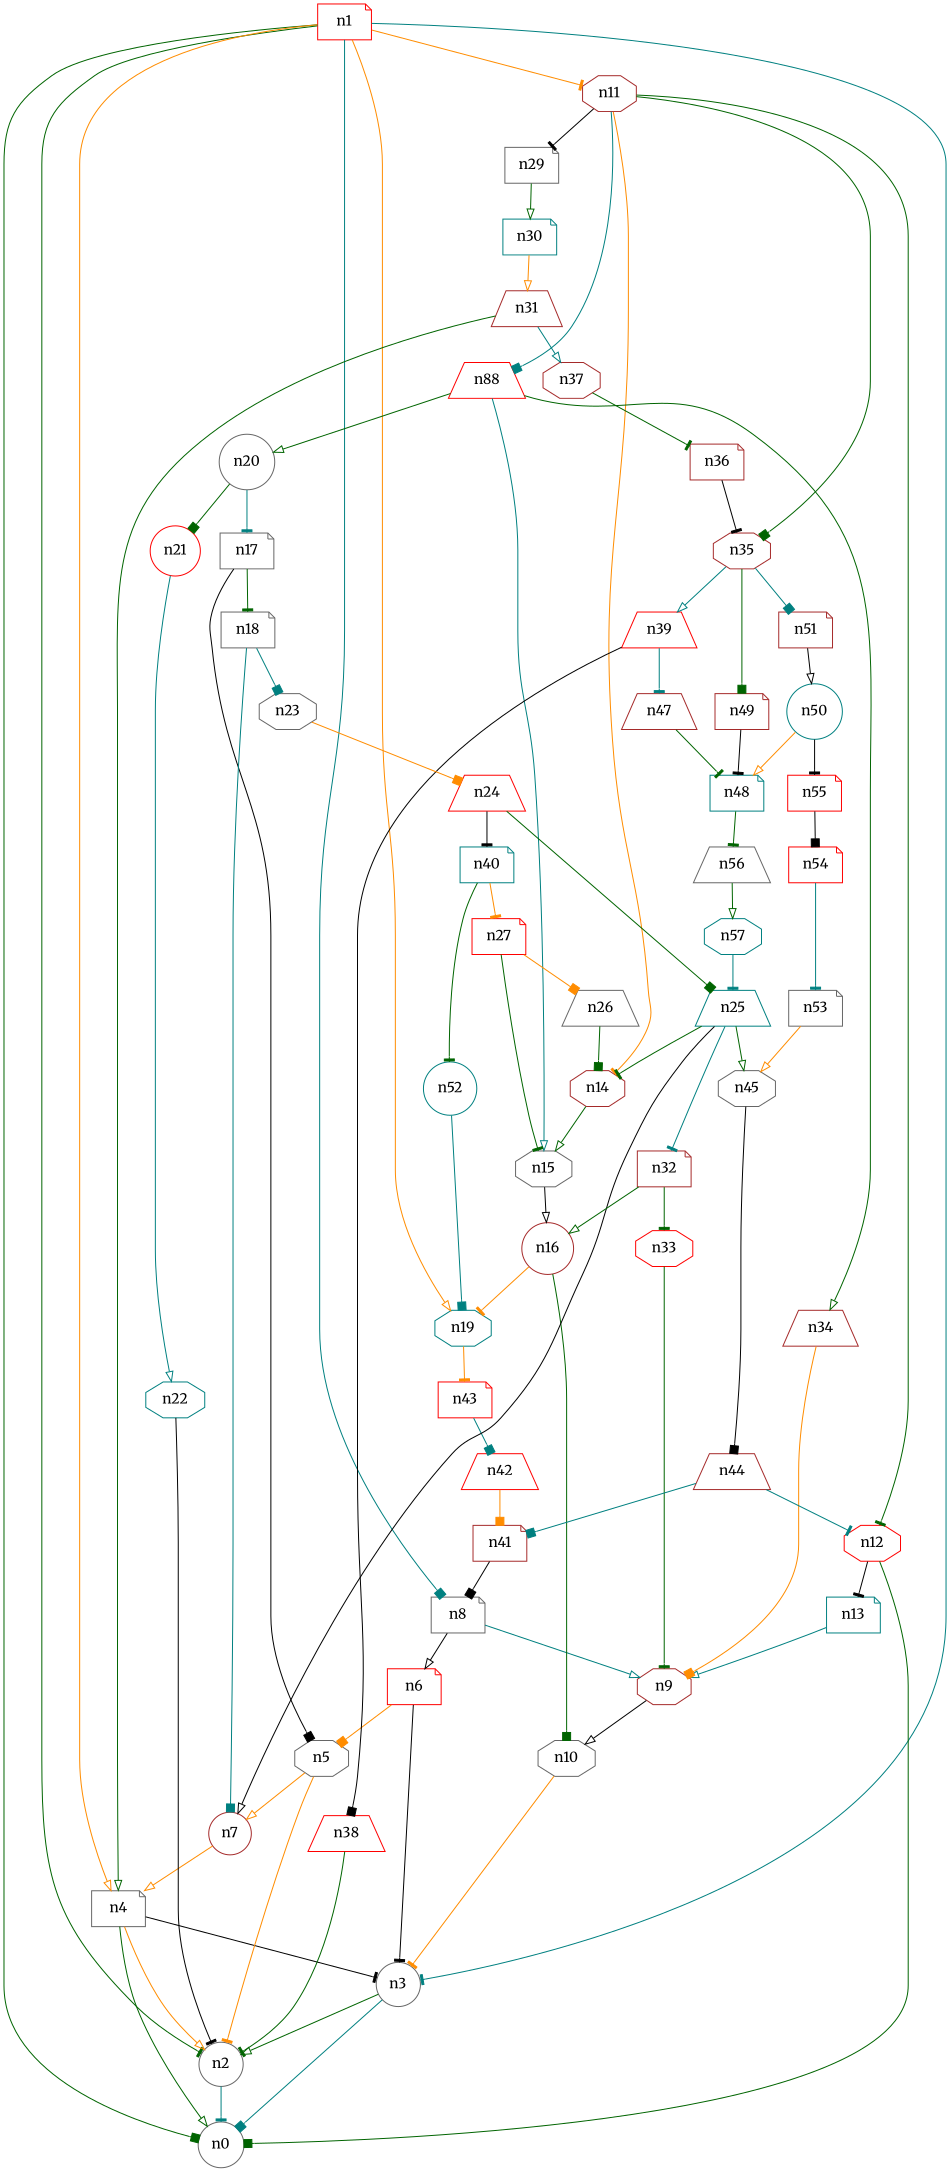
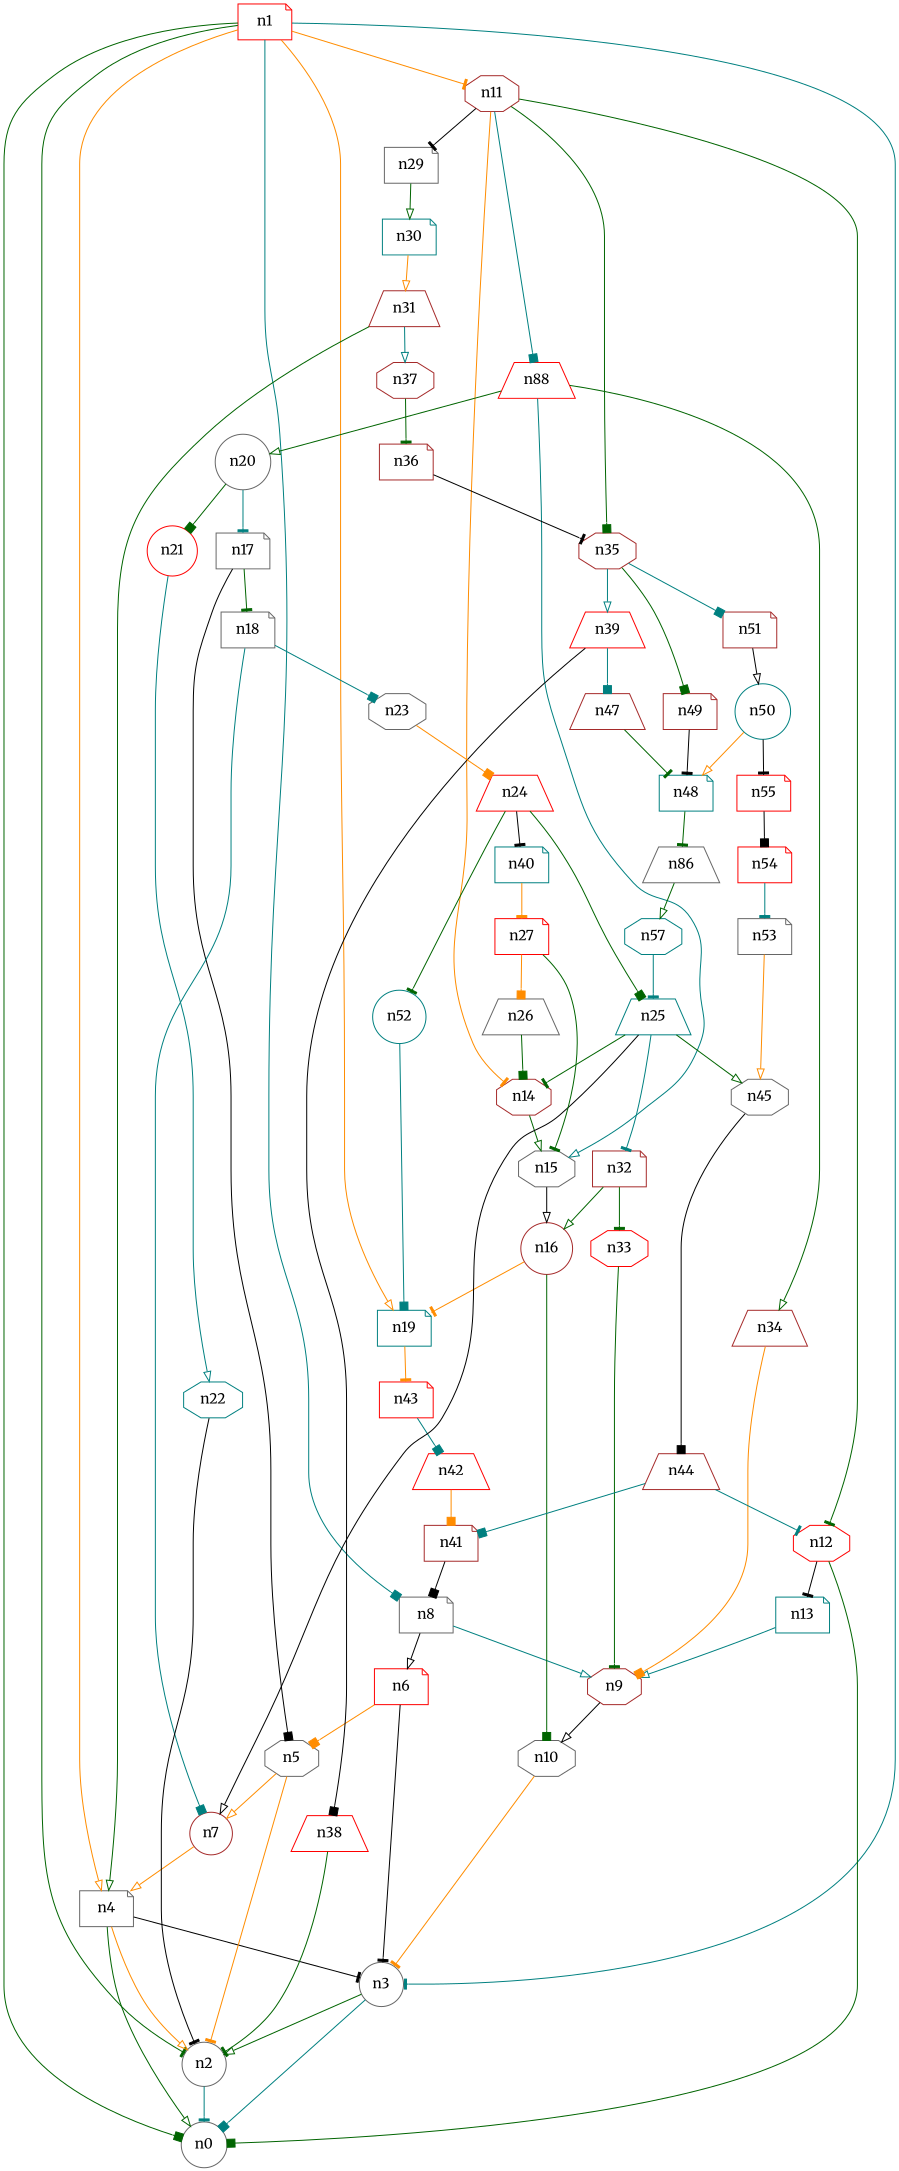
edge "n39" -> "n47": arrowhead tee -> box
node "n56": label "n56" -> "n86"
edge "n40" -> "n52": now "n24" -> "n52"
node "n19": shape octagon -> note
